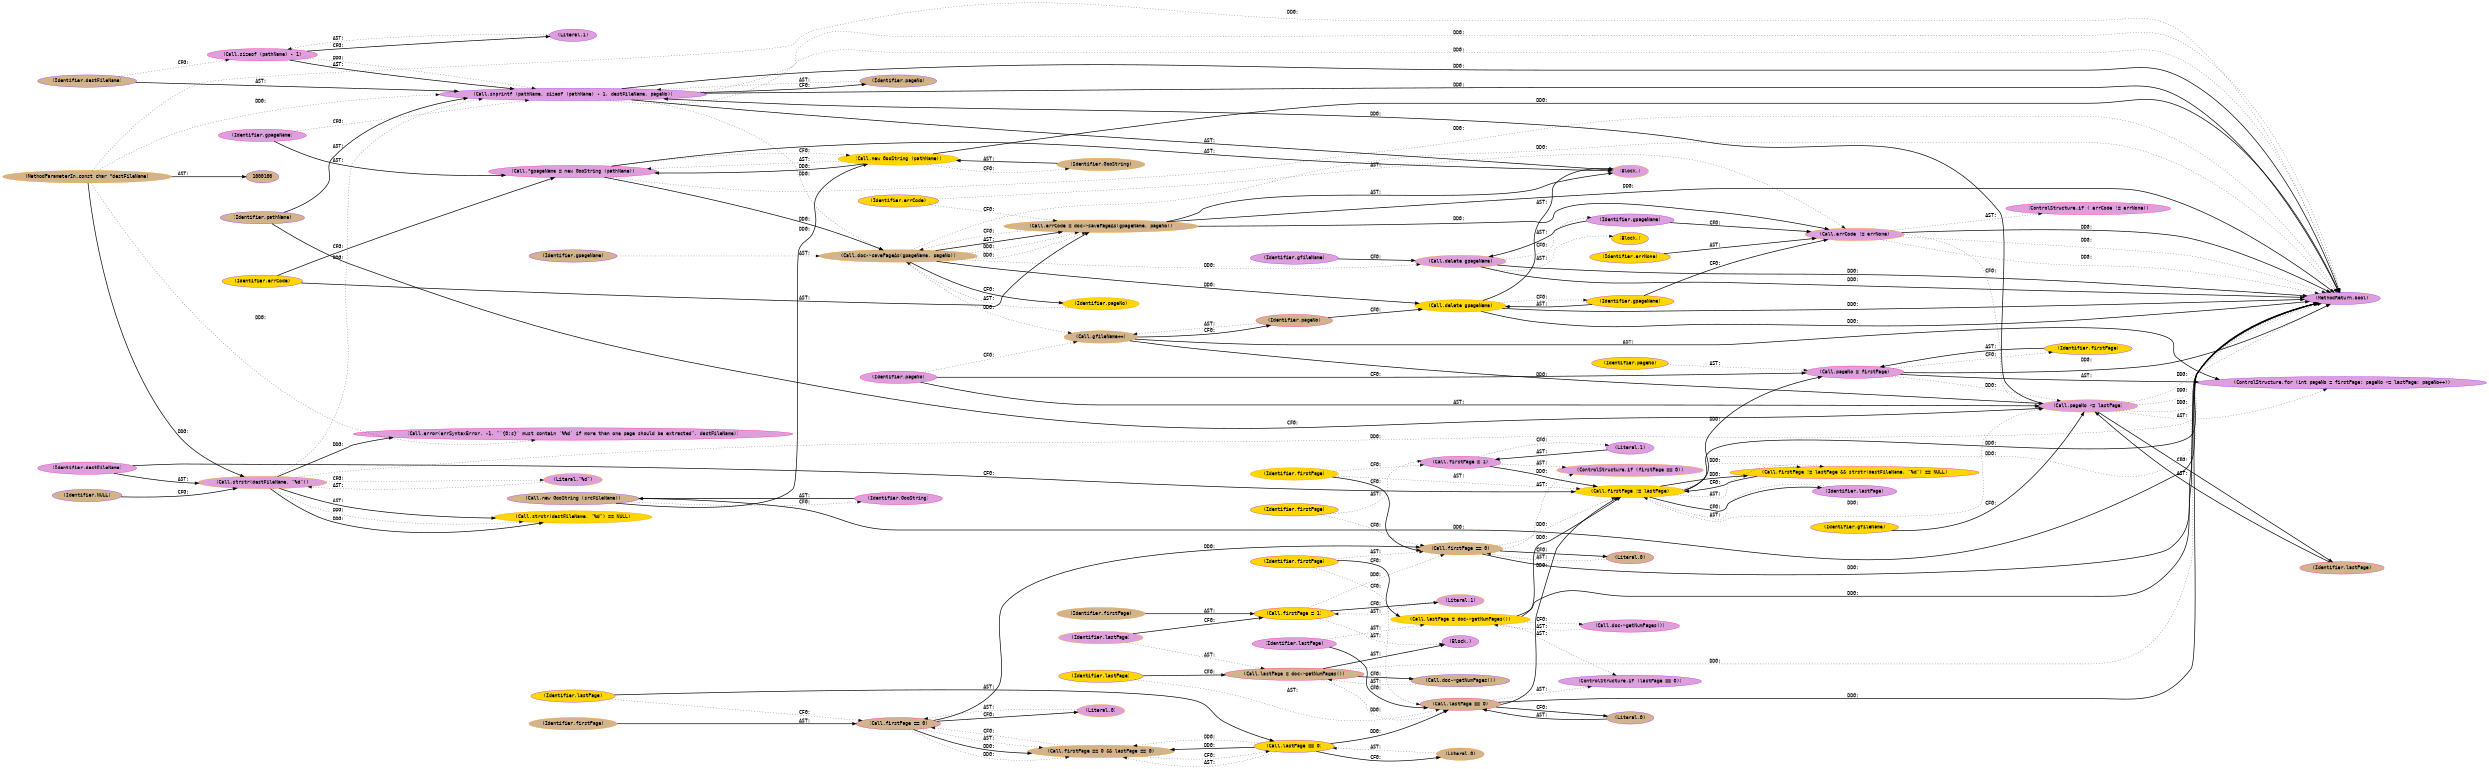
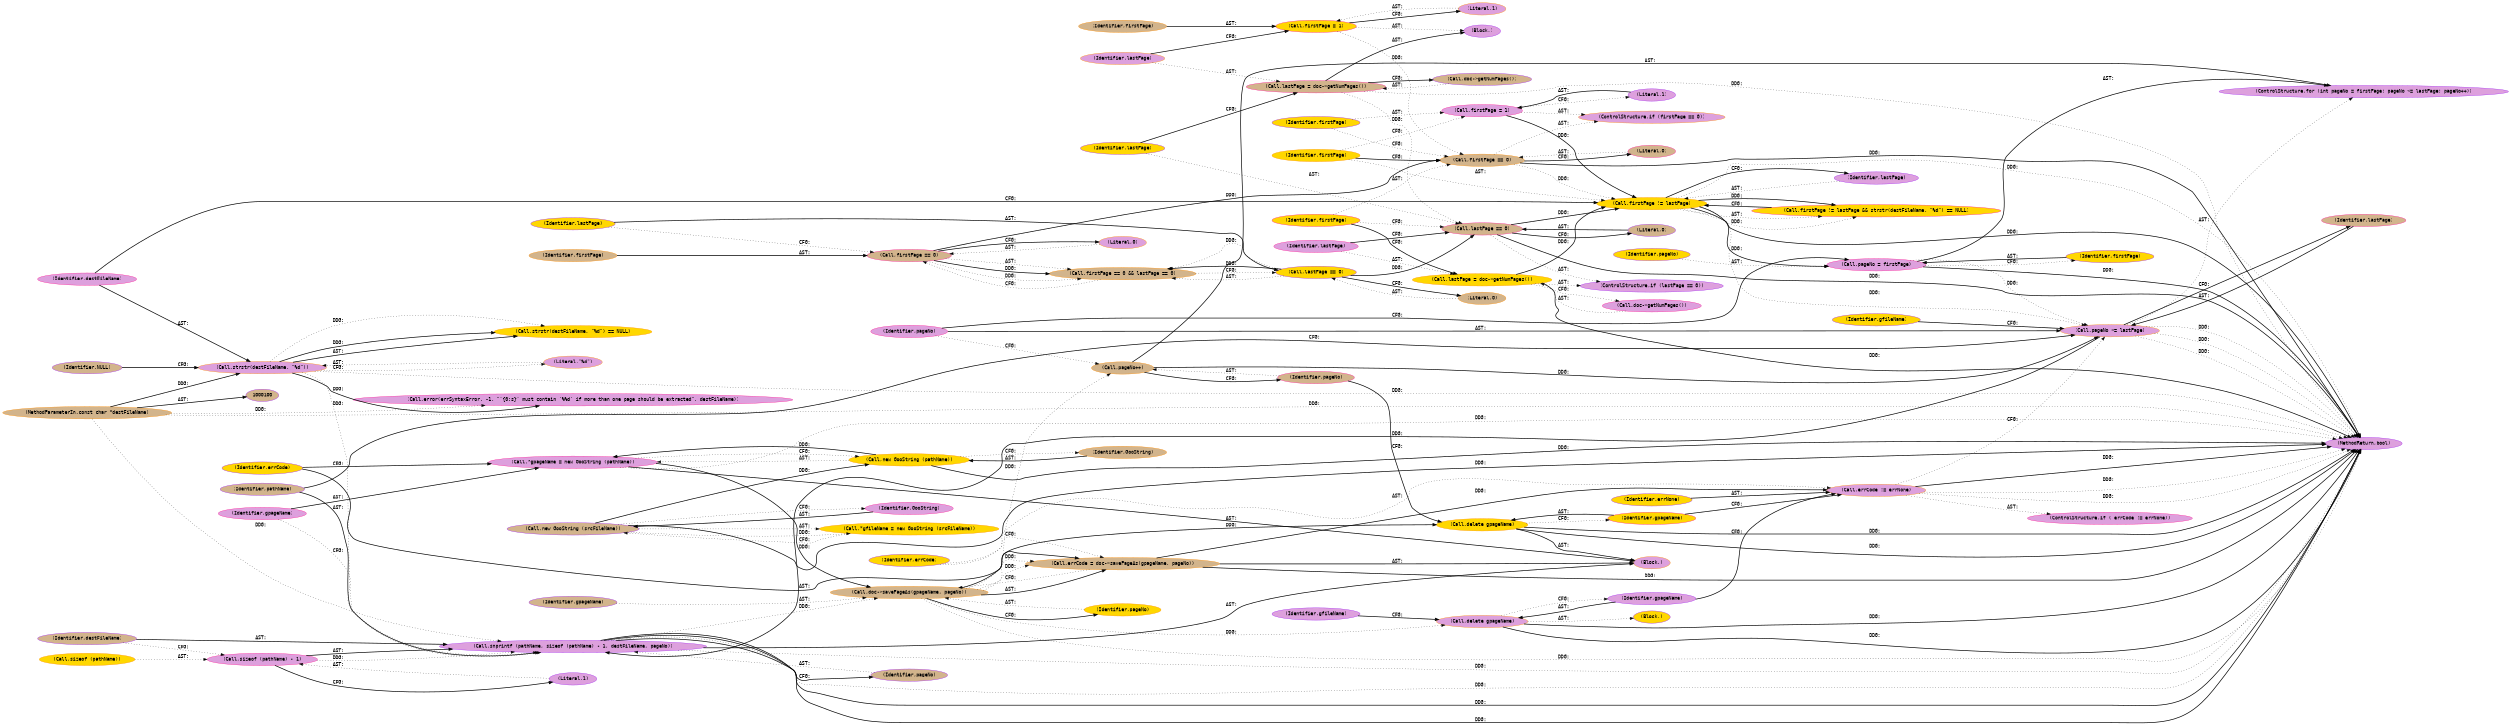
node "(Call,gfileName++)": label "(Call,gfileName++)" -> "(Call,pageNo++)"
node "(Call,*gfileName = new GooString (srcFileName))": added
node "(Call,sizeof (pathName))": added
